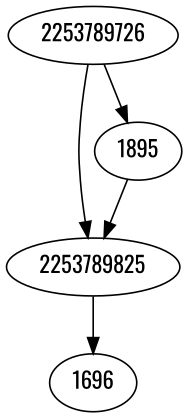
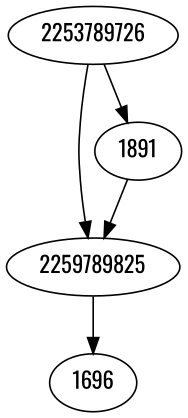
node "1895": label "1895" -> "1891"
node "2253789825": label "2253789825" -> "2259789825"
